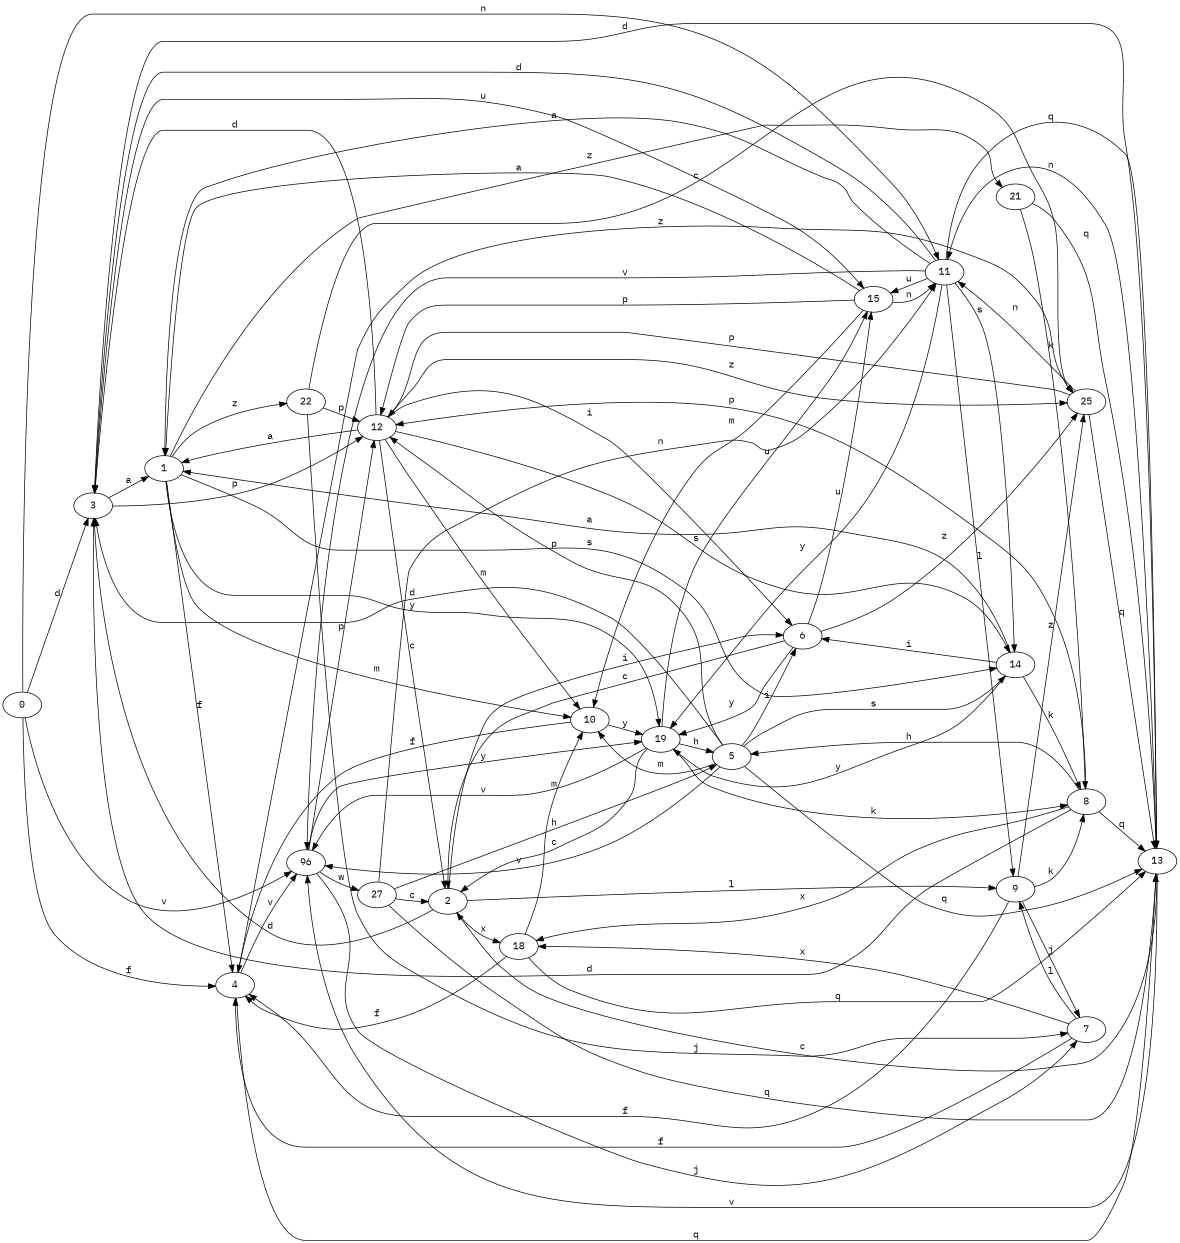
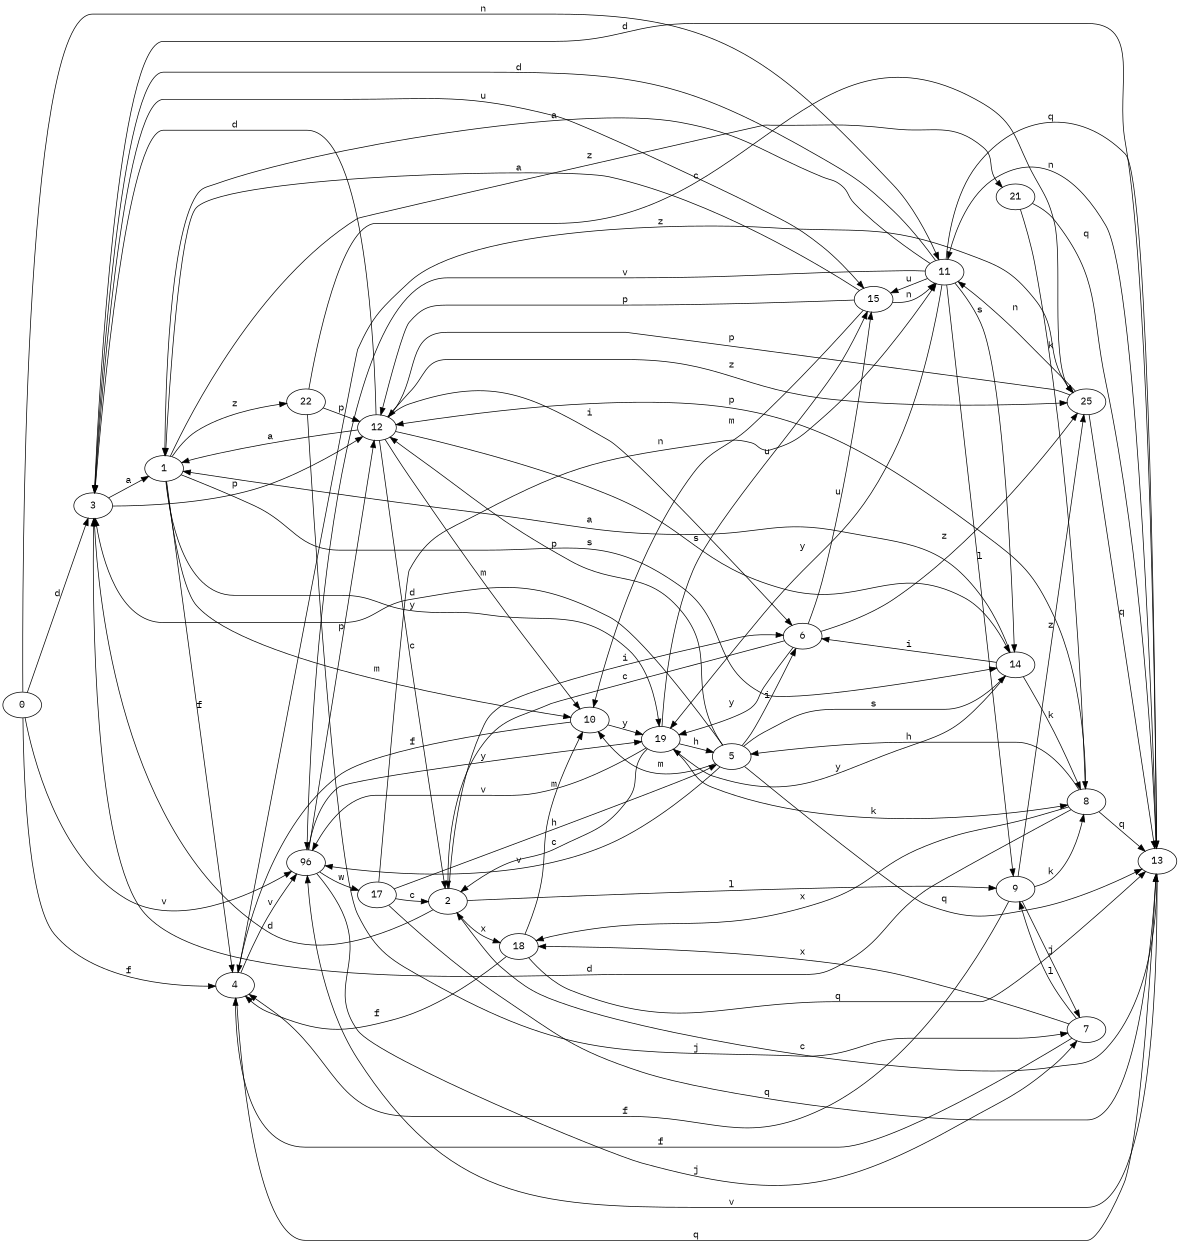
node "27": label "27" -> "17"
